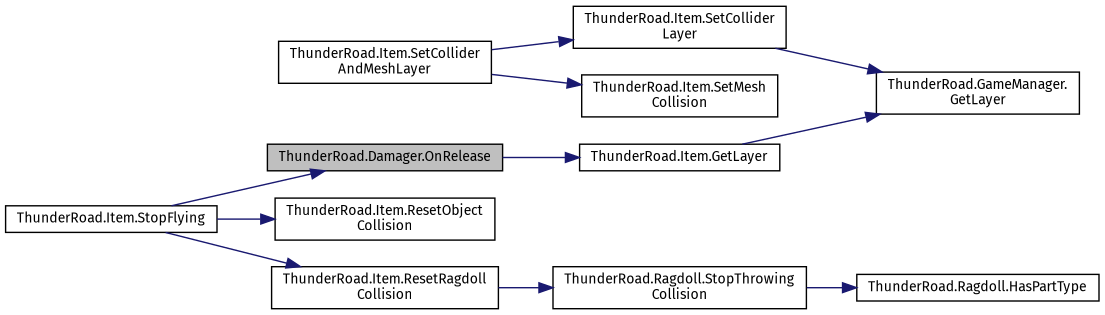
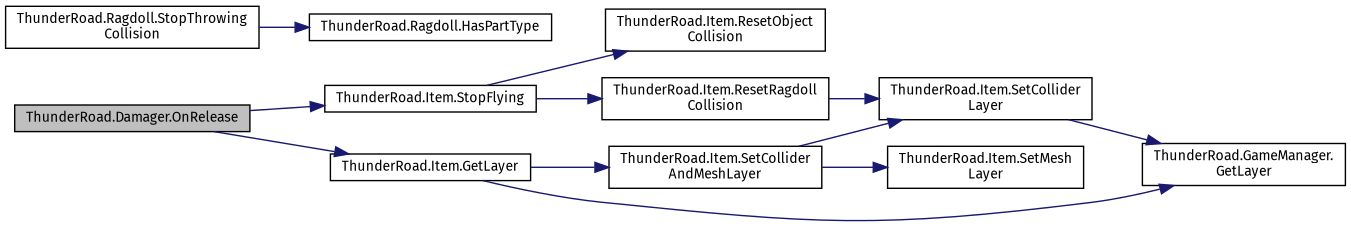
node "ThunderRoad.Item.SetMesh Collision": label "ThunderRoad.Item.SetMesh Collision" -> "ThunderRoad.Item.SetMesh Layer"
edge "ThunderRoad.Item.GetLayer" -> "ThunderRoad.Item.SetCollider AndMeshLayer": added
edge "ThunderRoad.Item.StopFlying" -> "ThunderRoad.Damager.OnRelease": reversed
edge "ThunderRoad.Item.ResetRagdoll Collision" -> "ThunderRoad.Ragdoll.StopThrowing Collision": now "ThunderRoad.Item.ResetRagdoll Collision" -> "ThunderRoad.Item.SetCollider Layer"
